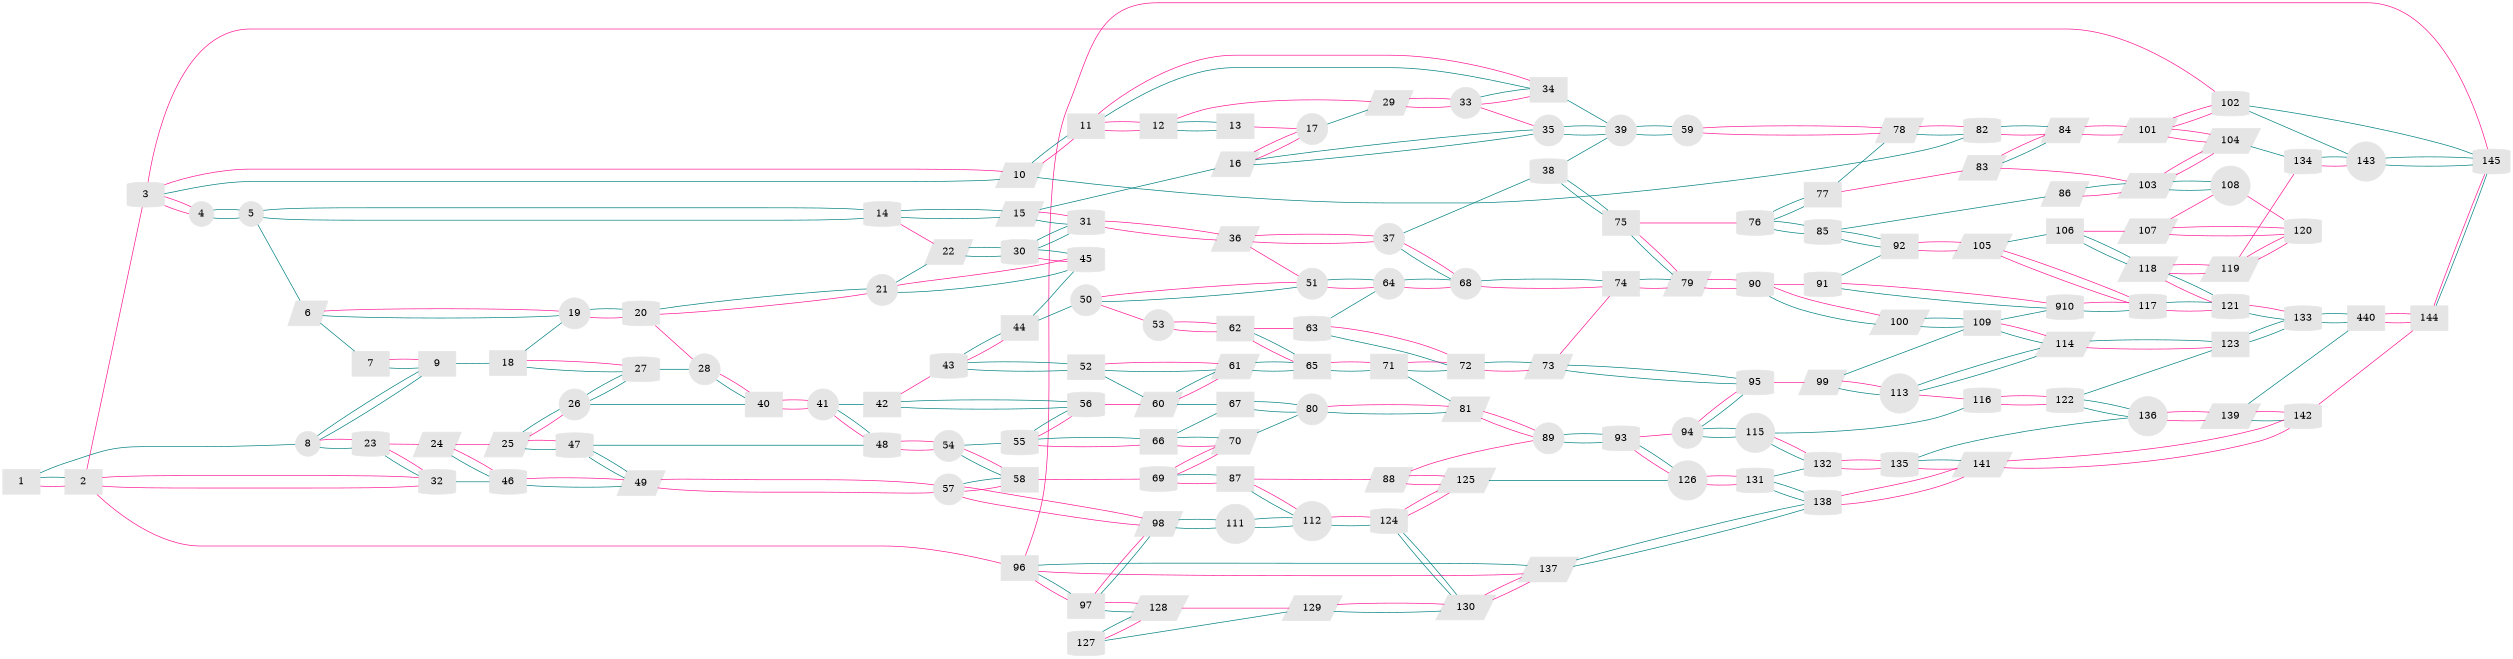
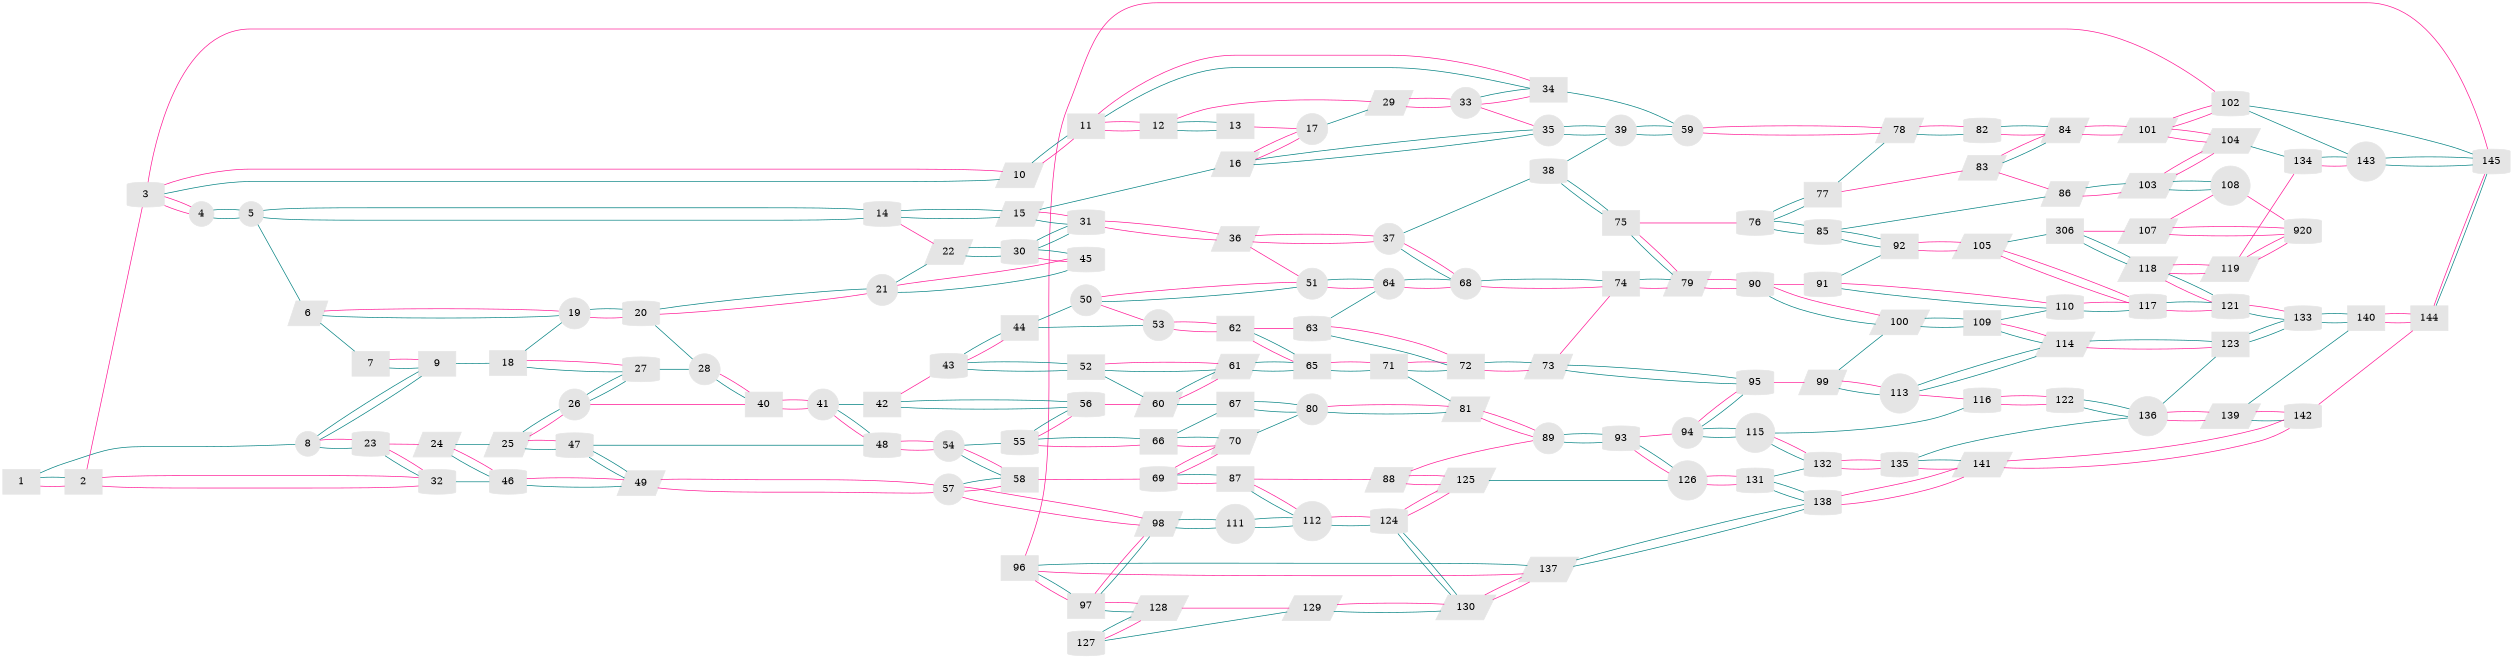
edge "34" -- "39": now "34" -- "59"
edge "83" -- "103": now "83" -- "86"
edge "82" -- "10": removed
node "106": label "106" -> "306"
node "120": label "120" -> "920"
edge "45" -- "44": now "53" -- "44"
node "910": label "910" -> "110"
node "440": label "440" -> "140"
edge "20" -- "28": color deeppink -> teal
edge "109" -- "99": now "100" -- "99"
edge "123" -- "122": now "123" -- "136"
edge "26" -- "40": color teal -> deeppink
edge "24" -- "25": color deeppink -> teal
edge "2" -- "96": removed
